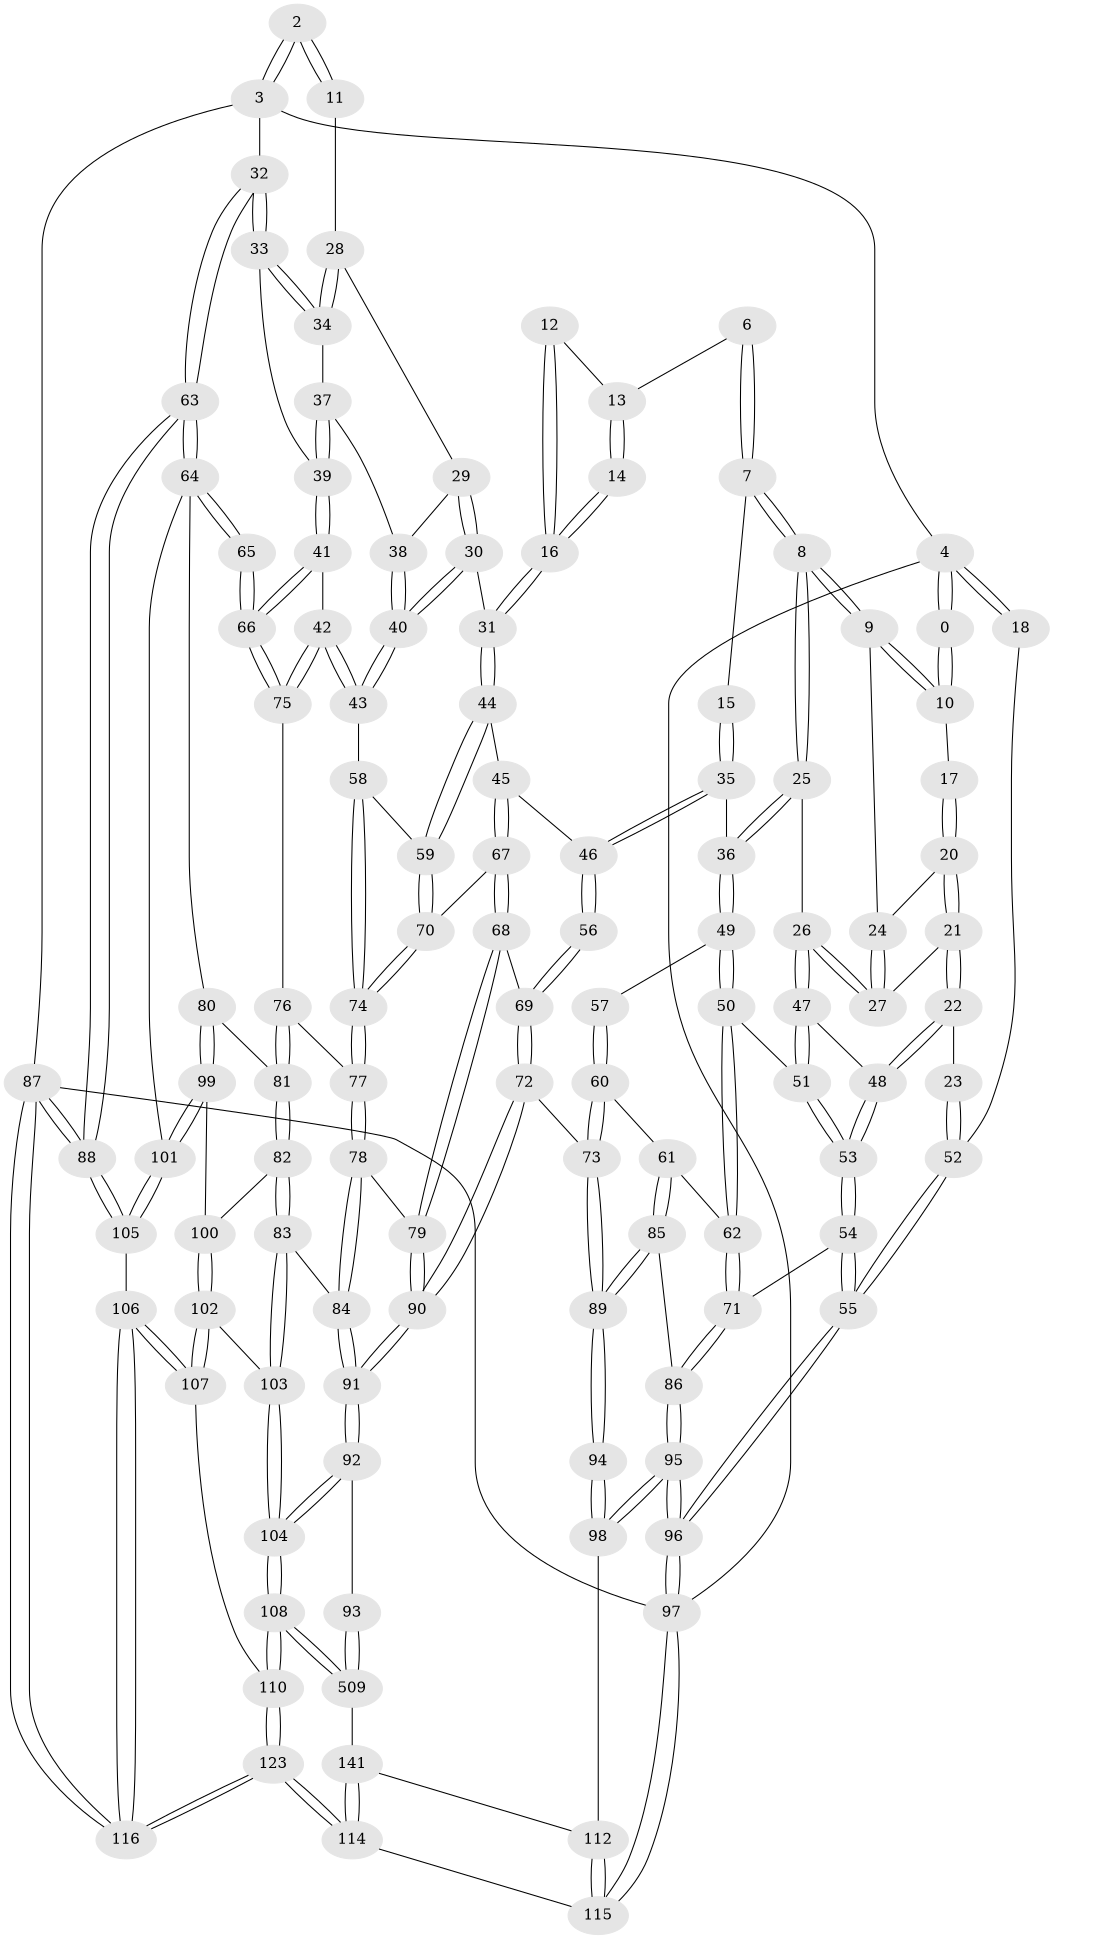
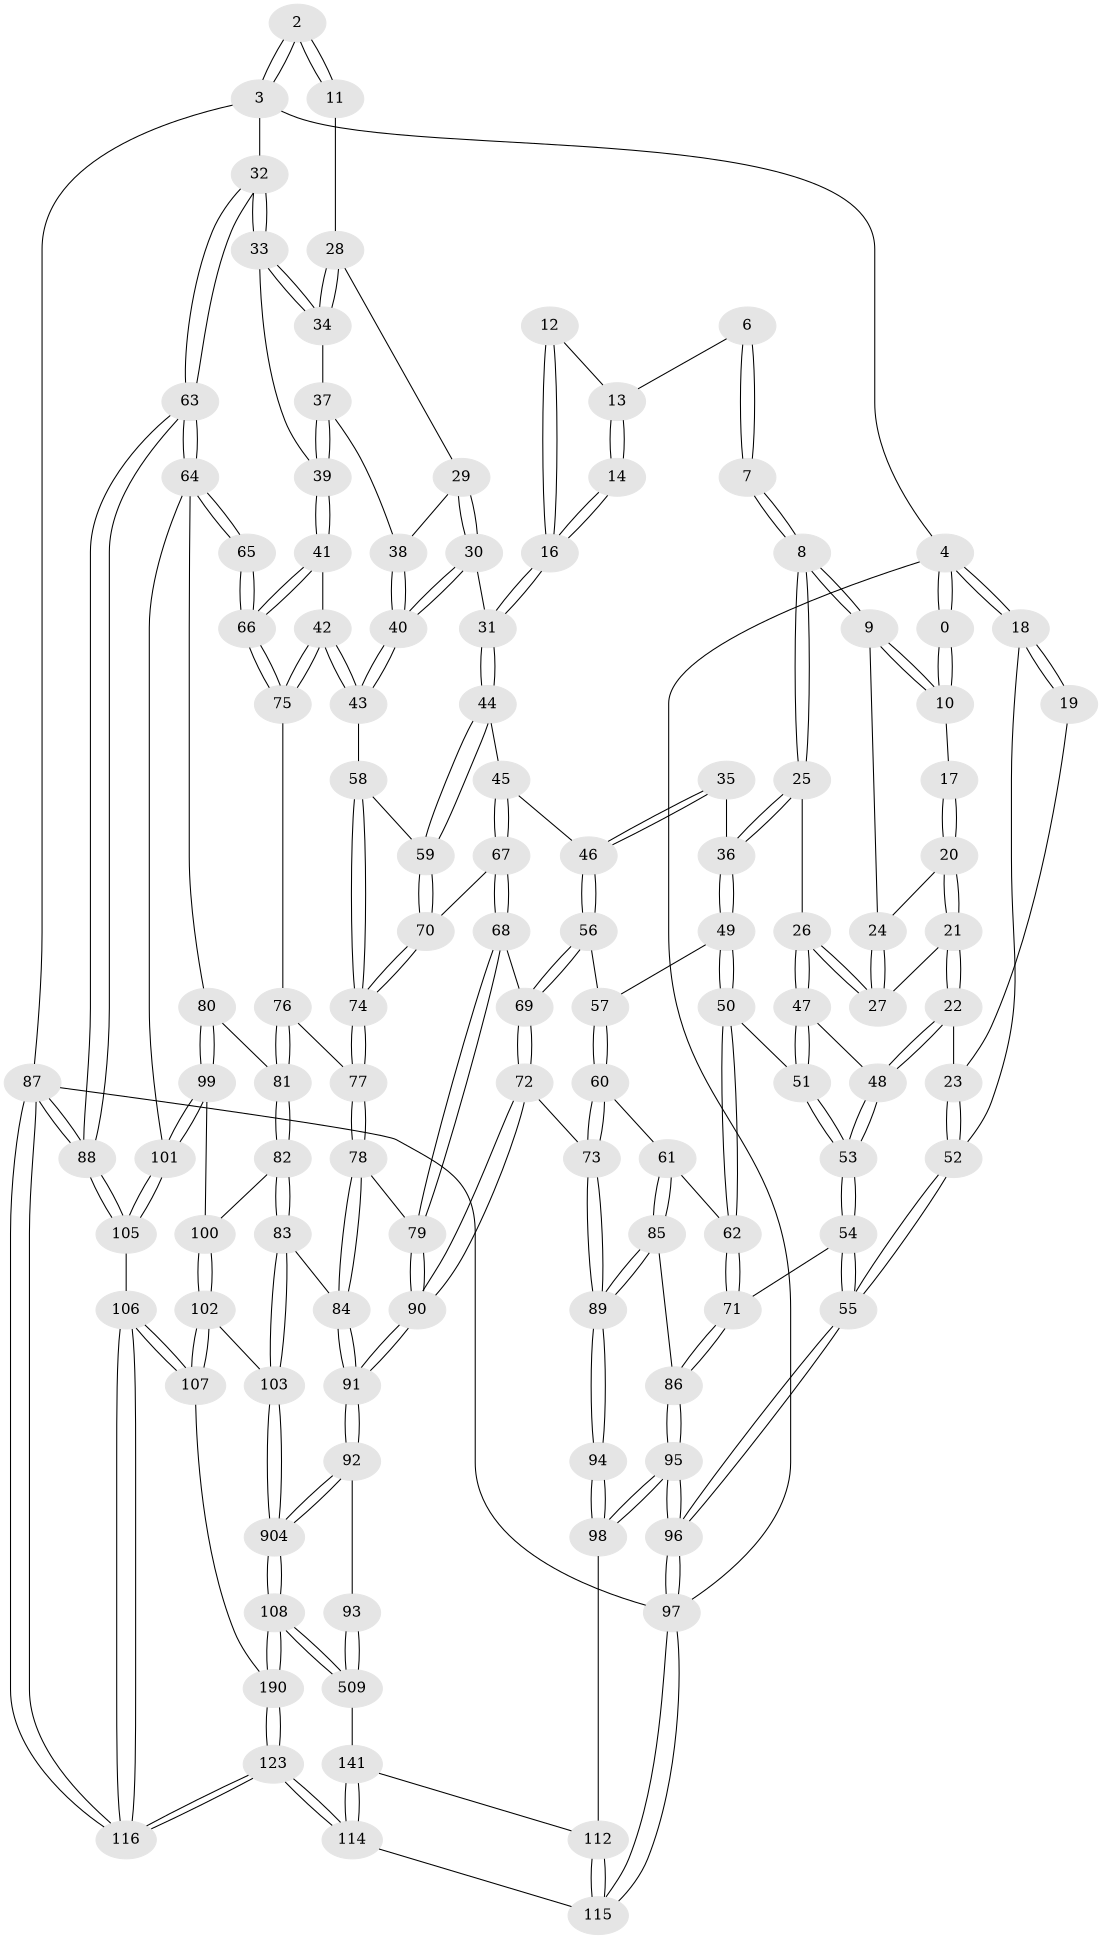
node "15": removed
node "19": added
edge "56" -- "57": added
node "104": label "104" -> "904"
node "110": label "110" -> "190"
